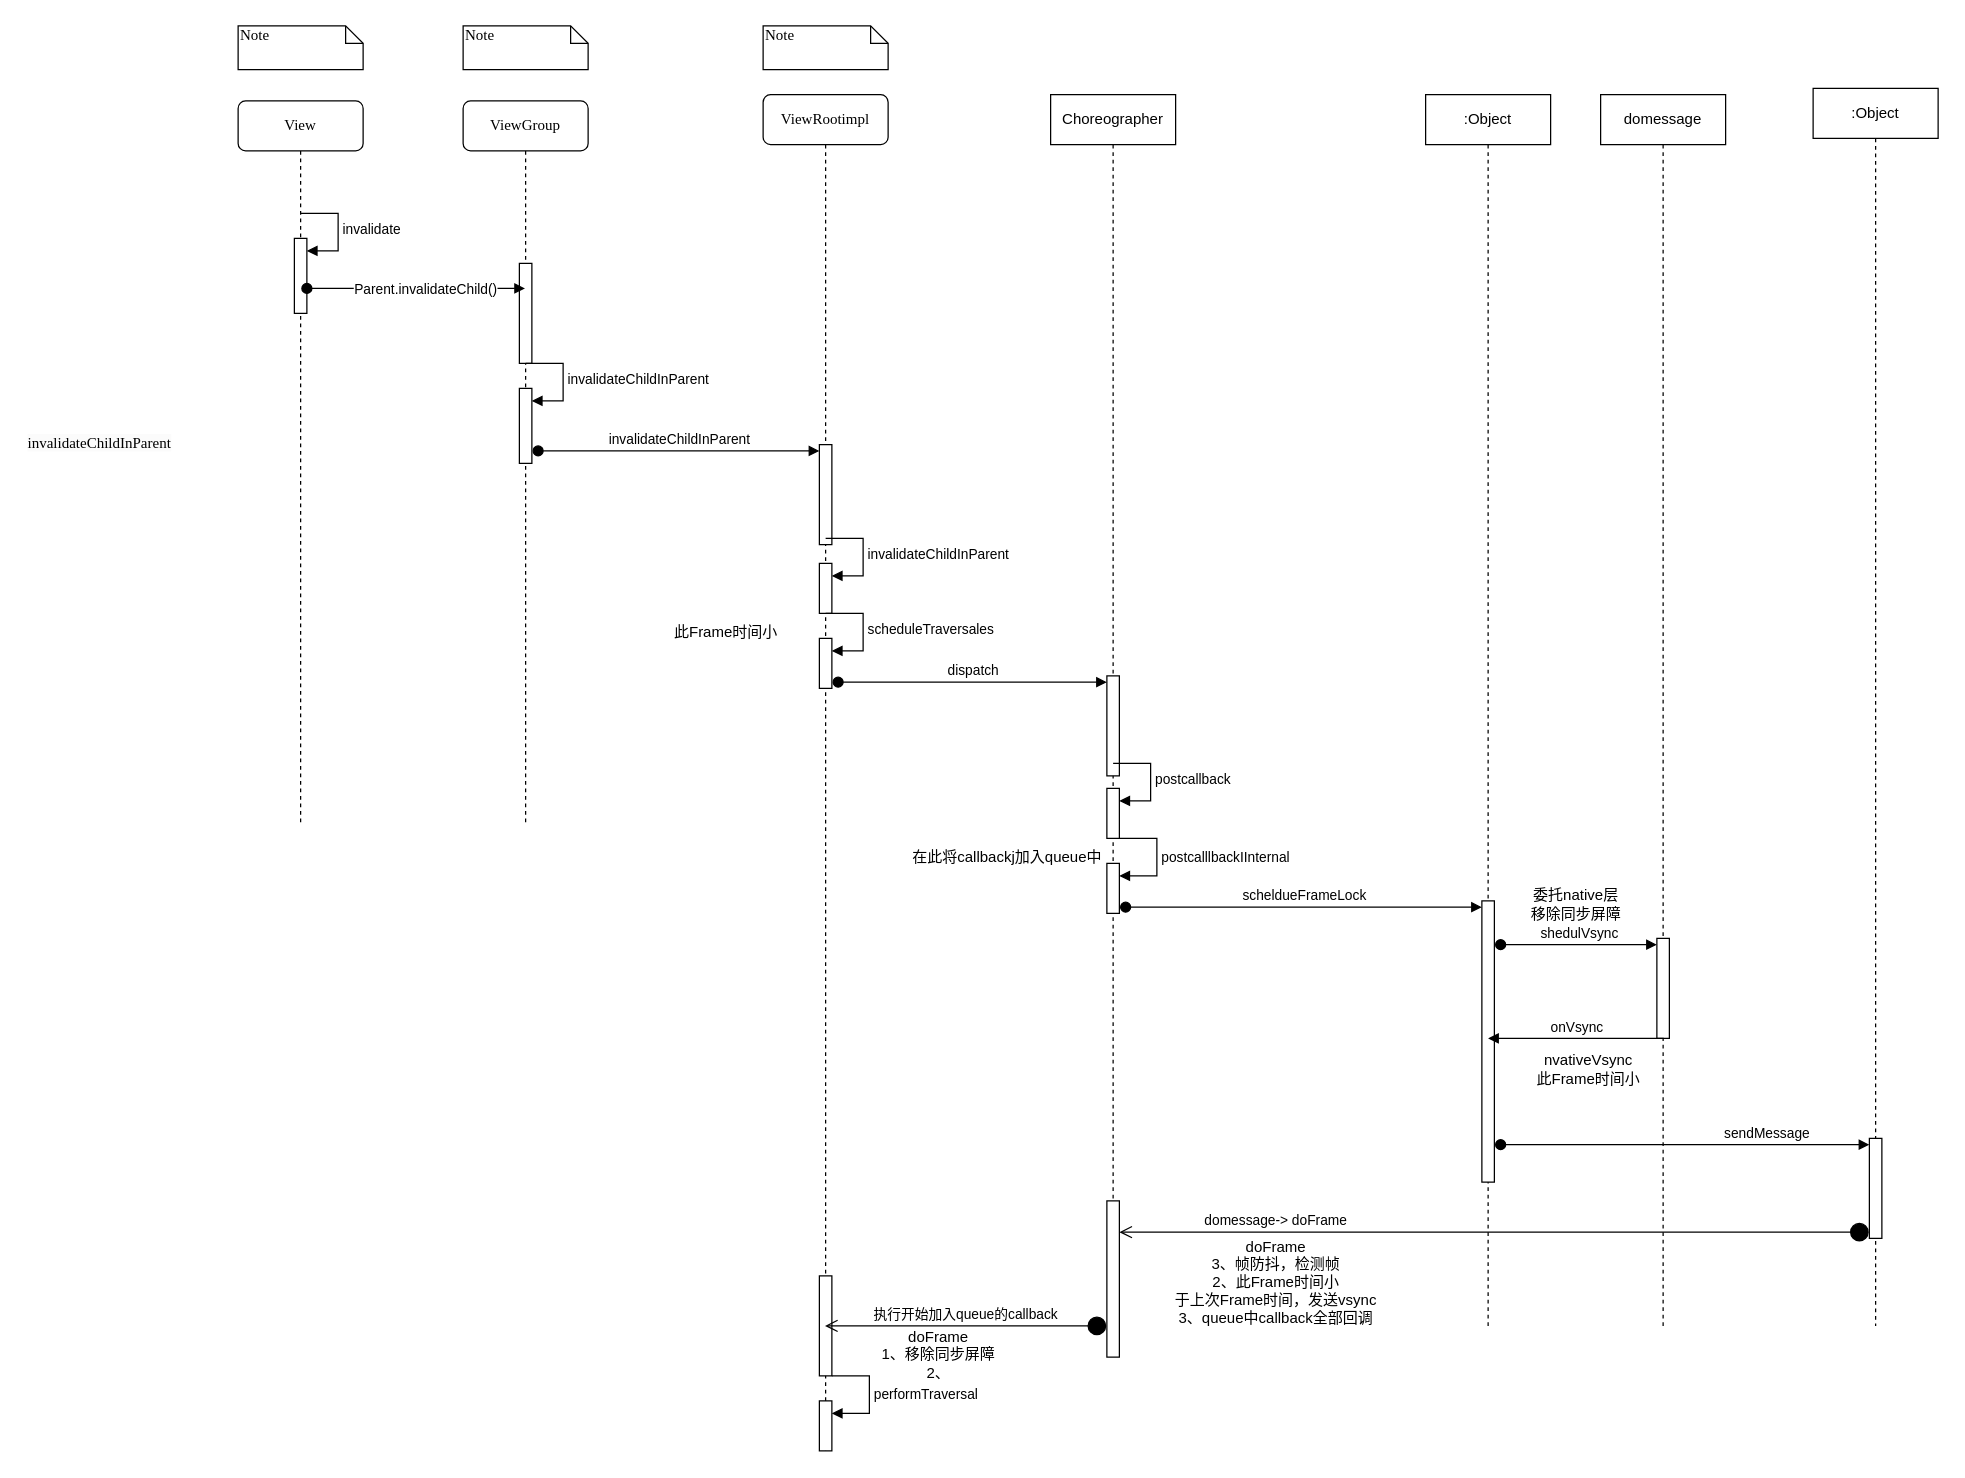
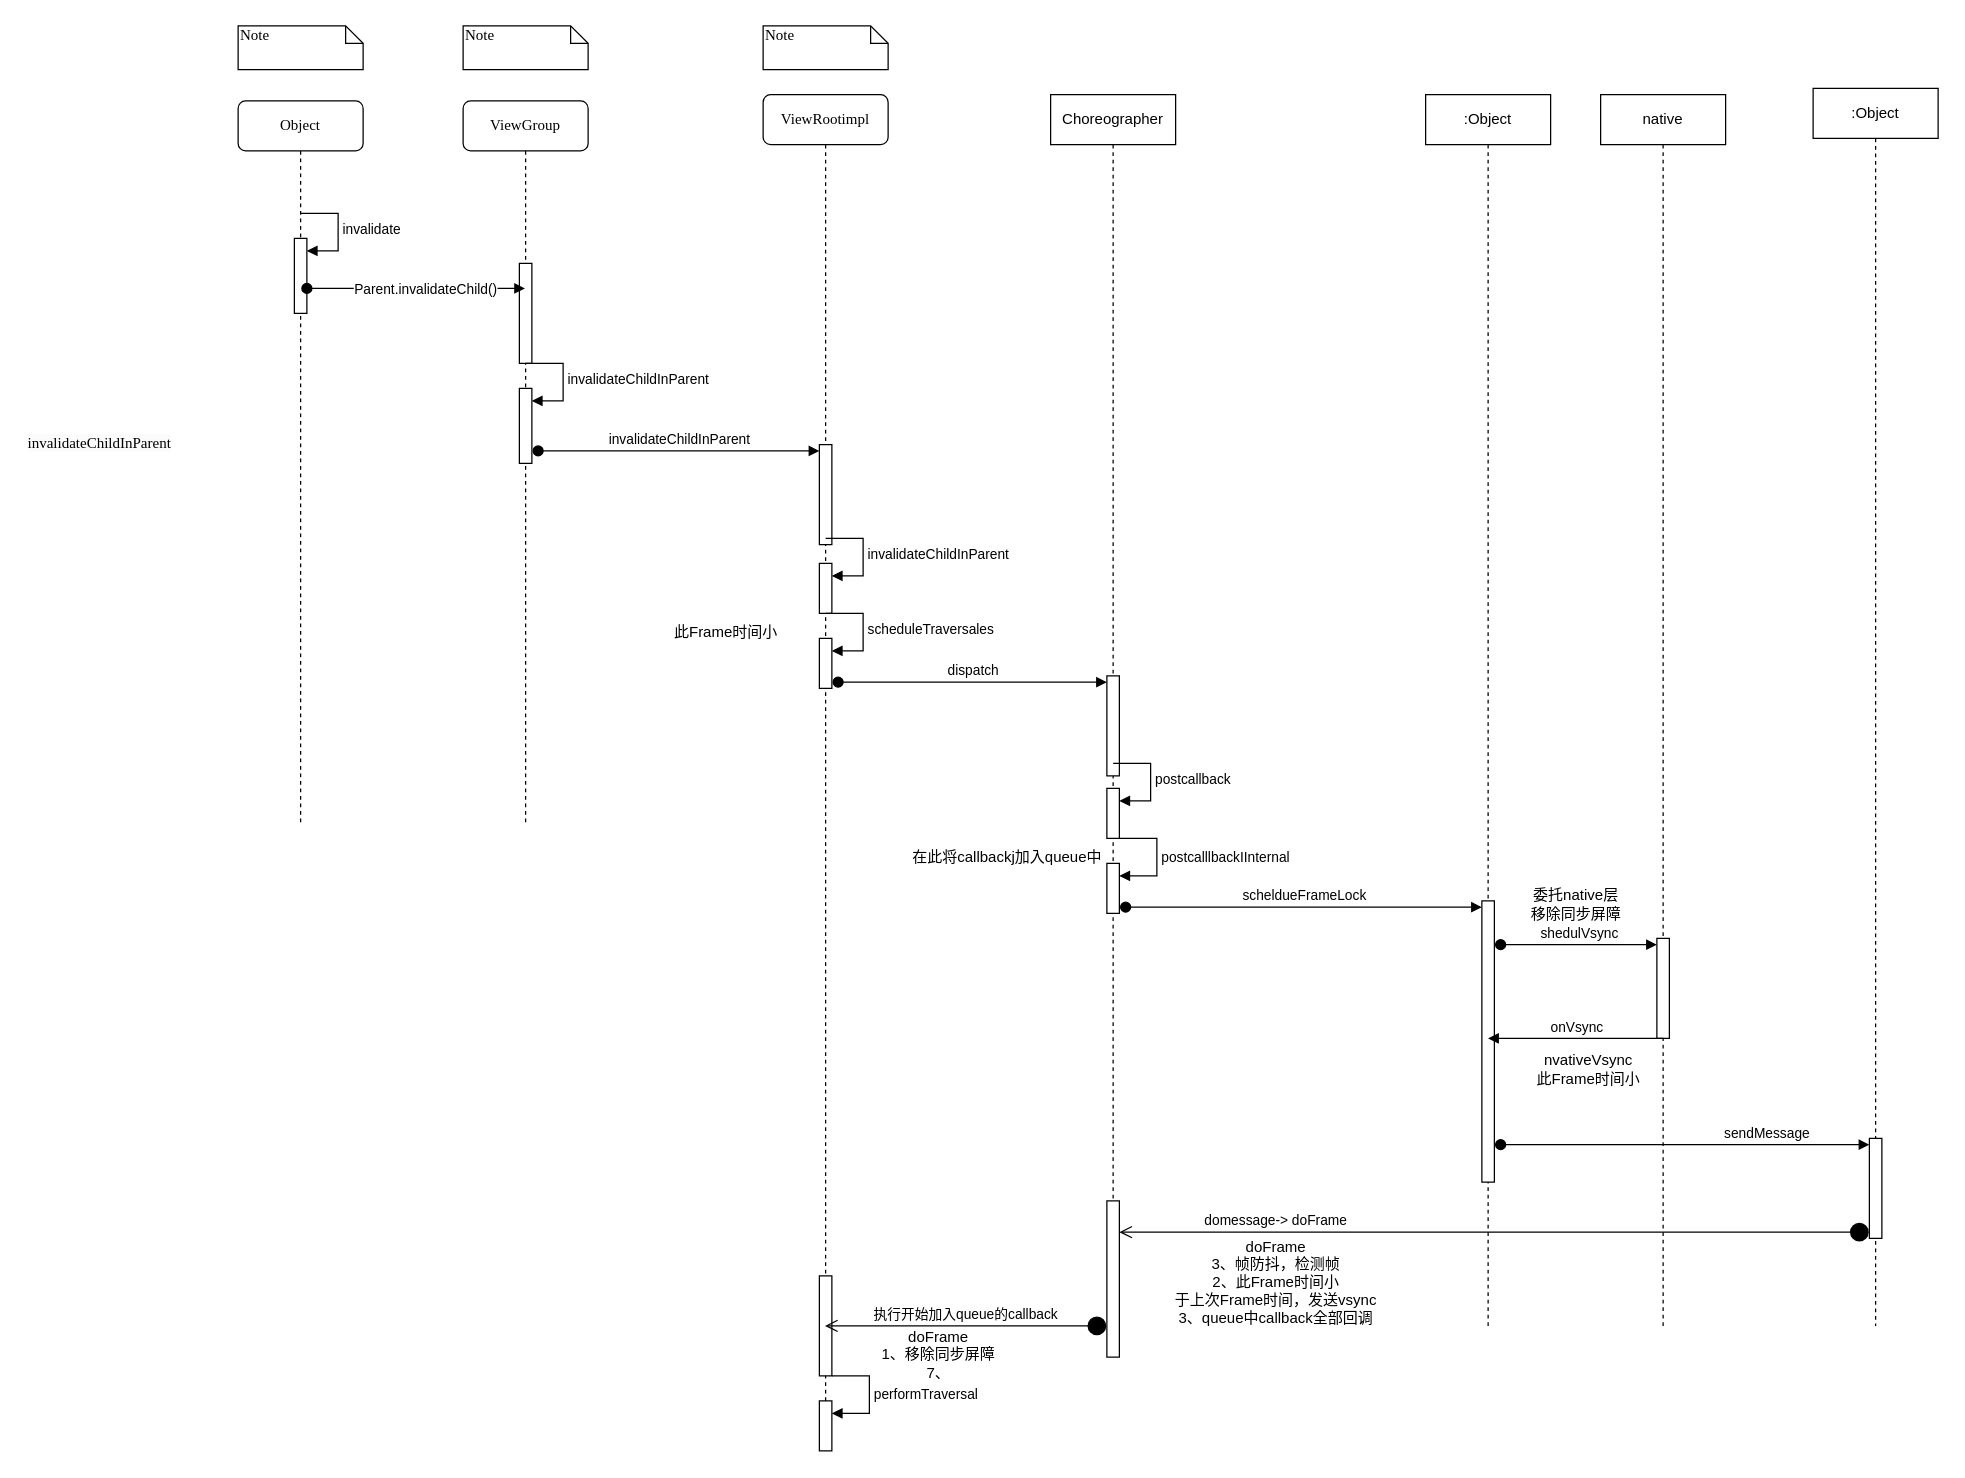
node "domessage": label "domessage" -> "native"
node "View": label "View" -> "Object"
node "doFrame 1、移除同步屏障 2、": label "doFrame 1、移除同步屏障 2、" -> "doFrame 1、移除同步屏障 7、"
